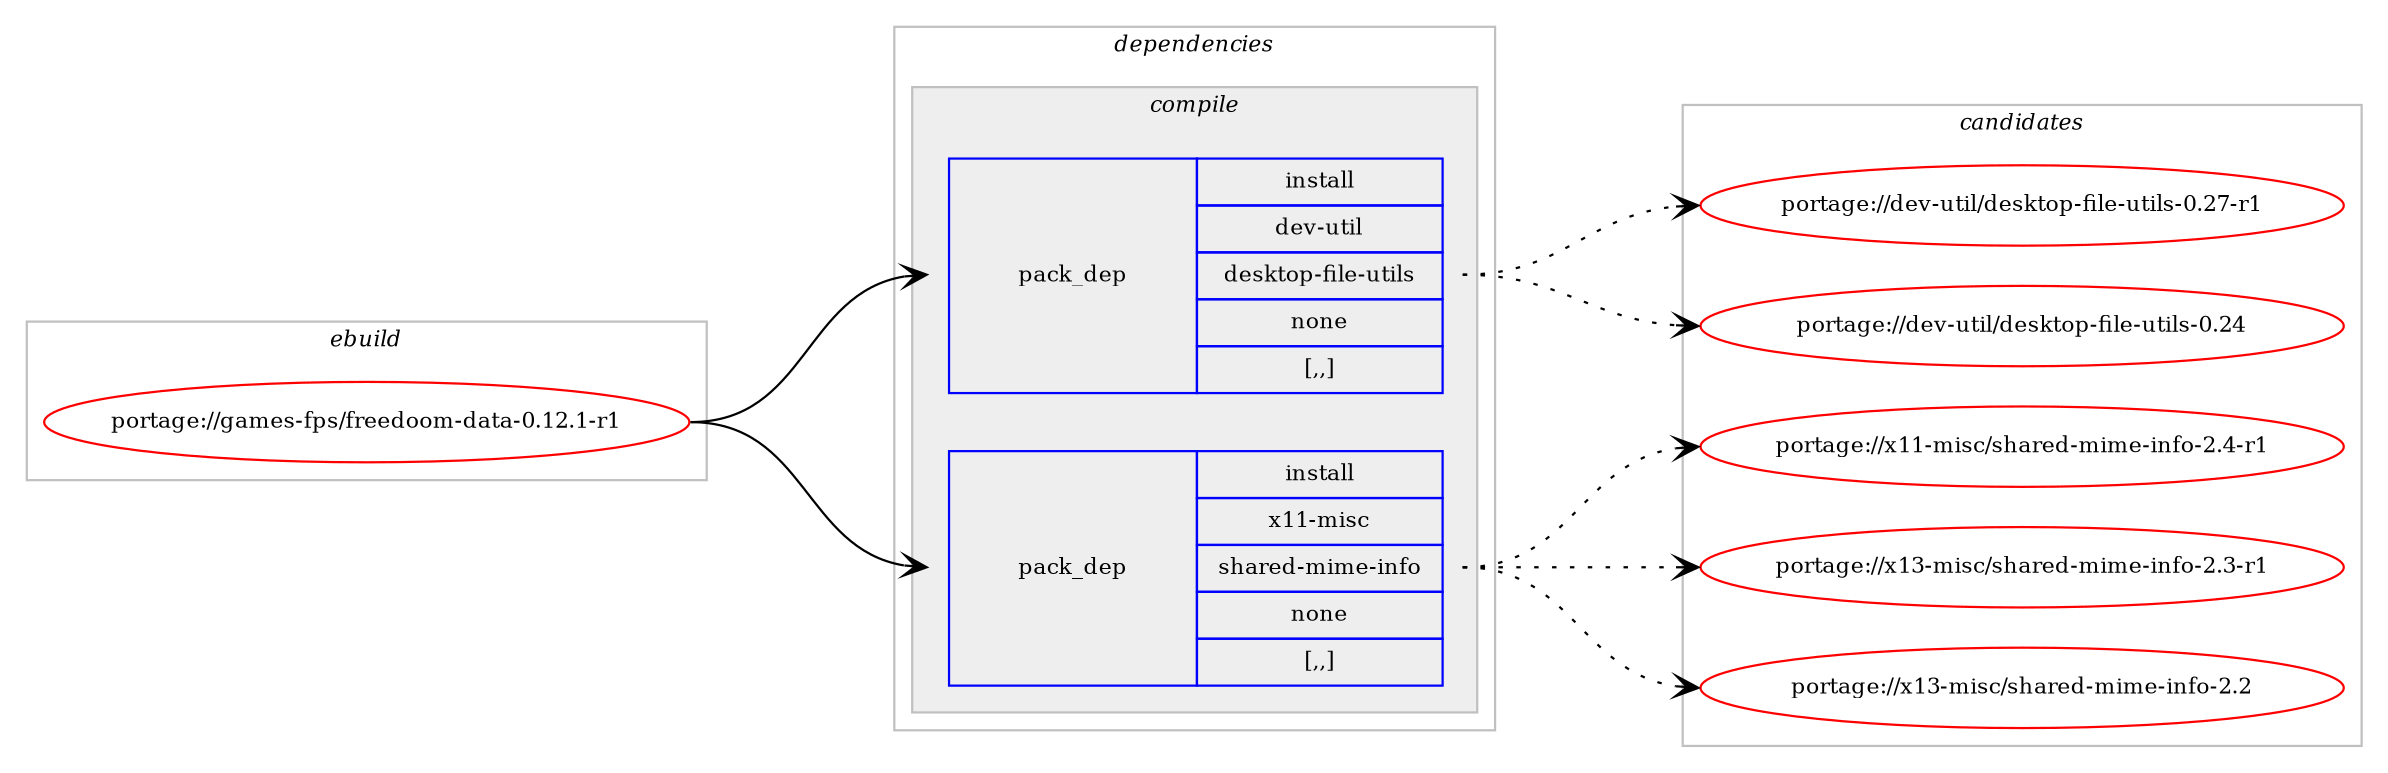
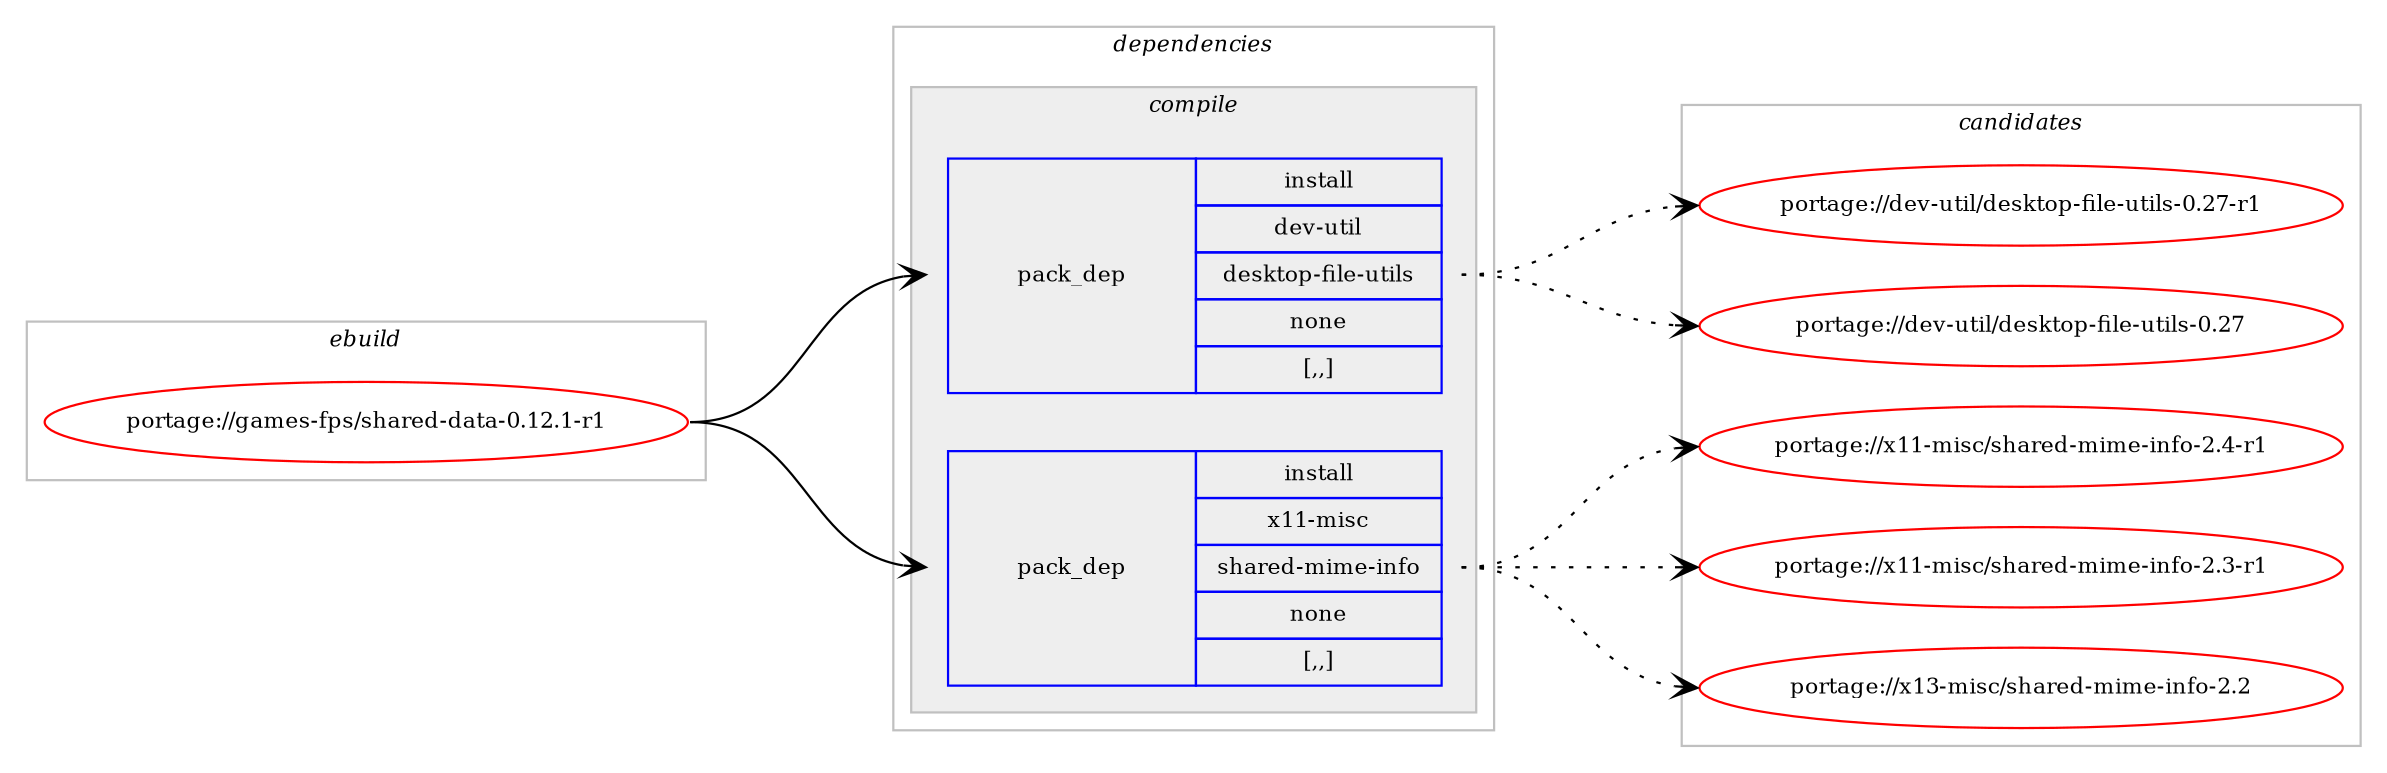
node "portage://dev-util/desktop-file-utils-0.24": label "portage://dev-util/desktop-file-utils-0.24" -> "portage://dev-util/desktop-file-utils-0.27"
node "portage://games-fps/freedoom-data-0.12.1-r1": label "portage://games-fps/freedoom-data-0.12.1-r1" -> "portage://games-fps/shared-data-0.12.1-r1"
node "portage://x13-misc/shared-mime-info-2.3-r1": label "portage://x13-misc/shared-mime-info-2.3-r1" -> "portage://x11-misc/shared-mime-info-2.3-r1"
